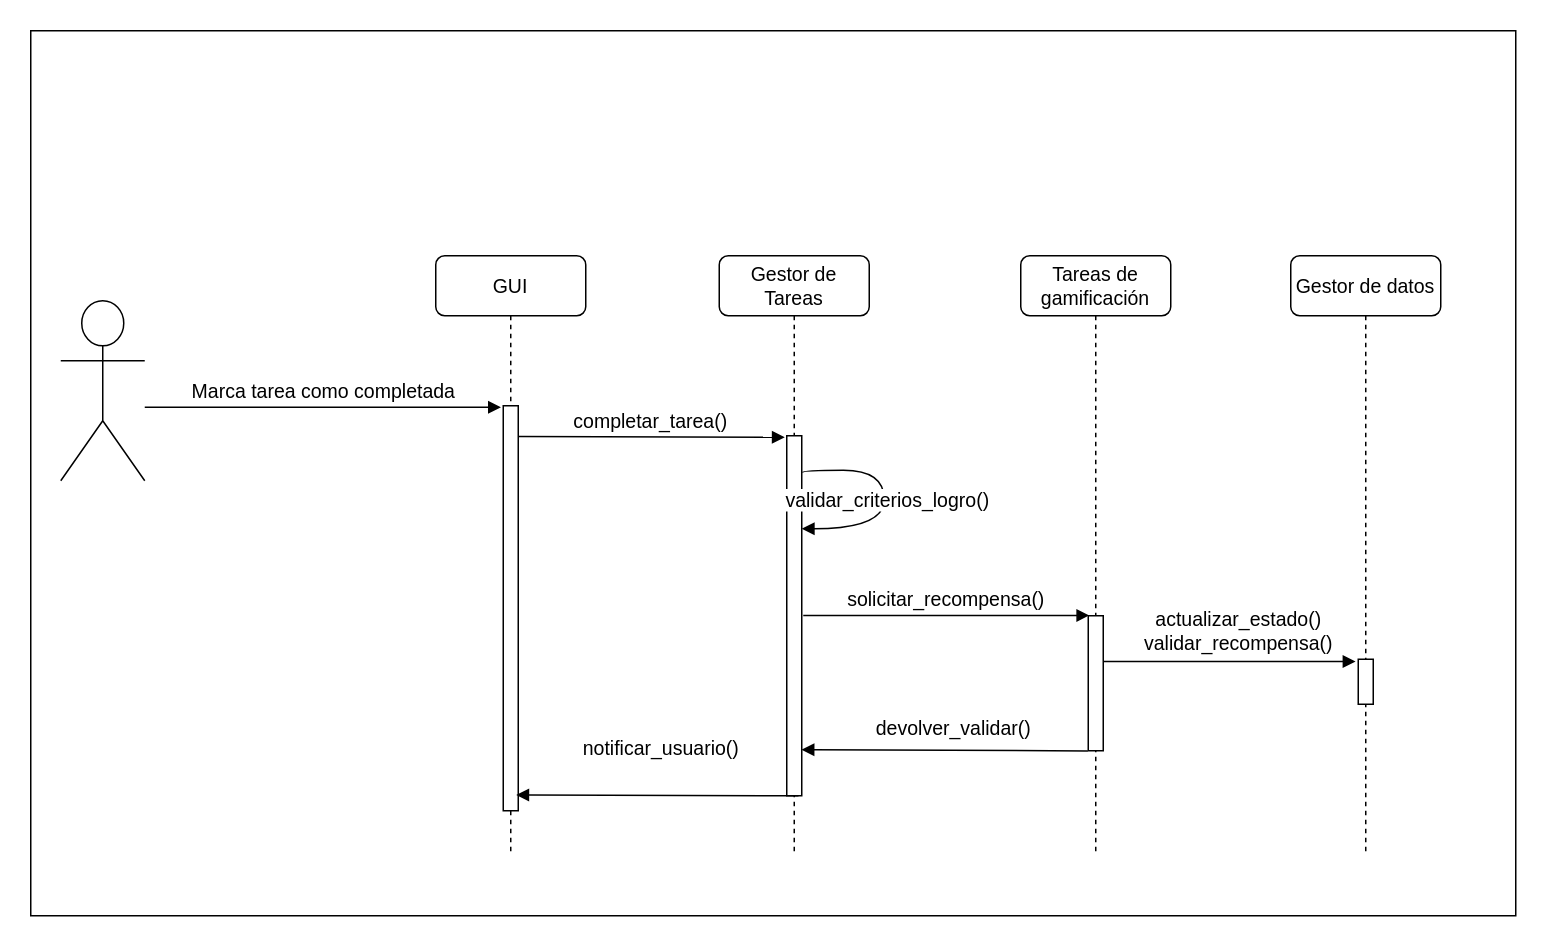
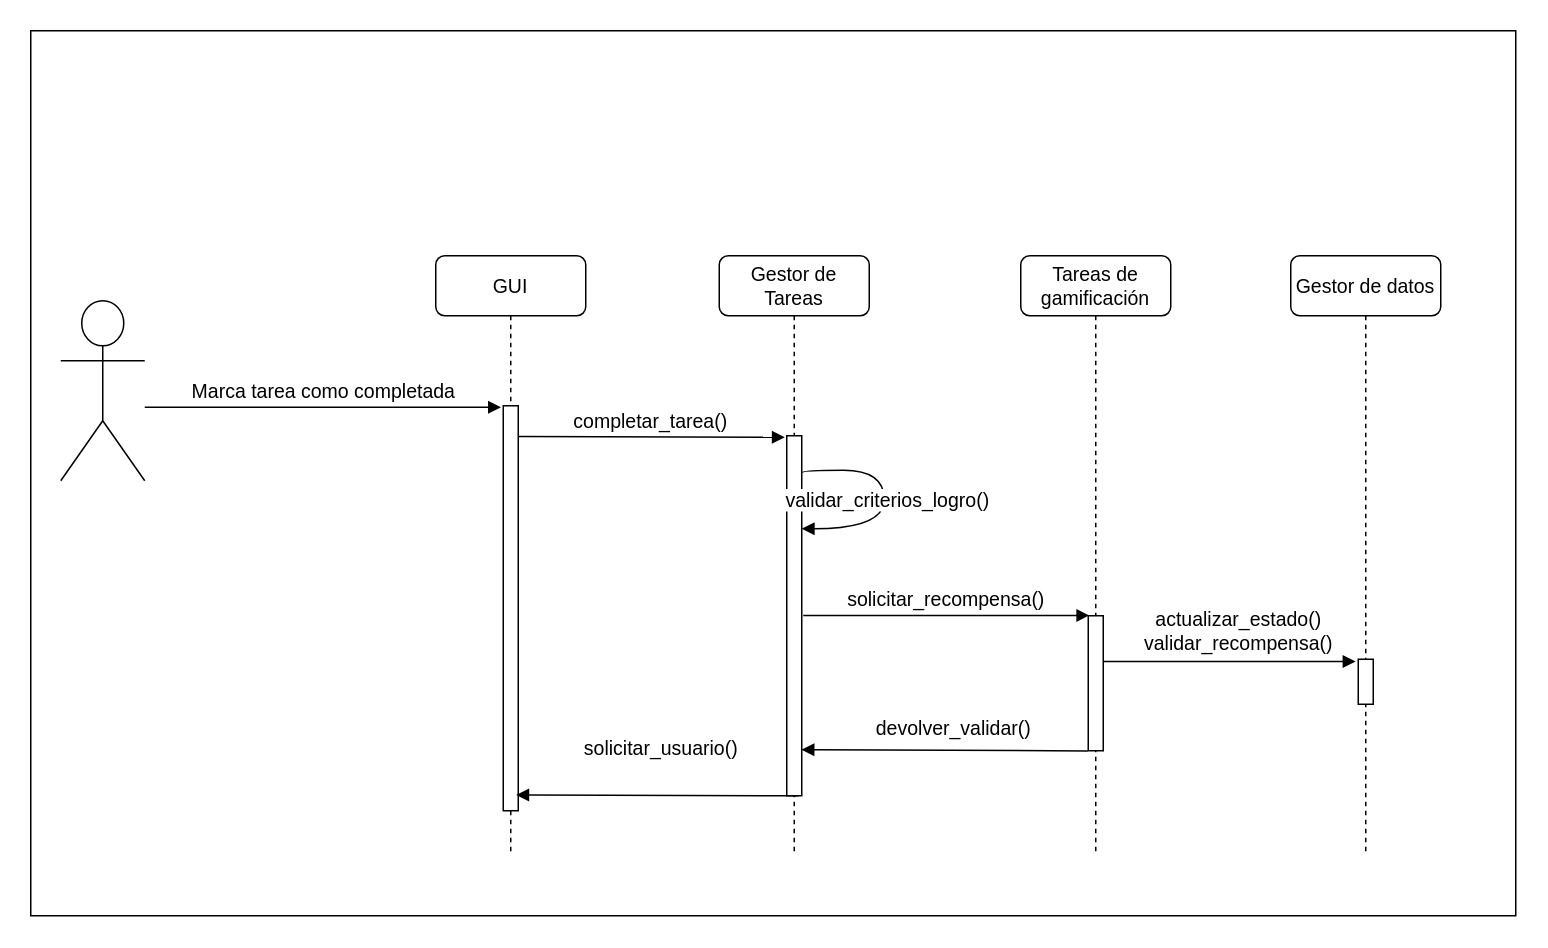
node "notificar_usuario()": label "notificar_usuario()" -> "solicitar_usuario()"
